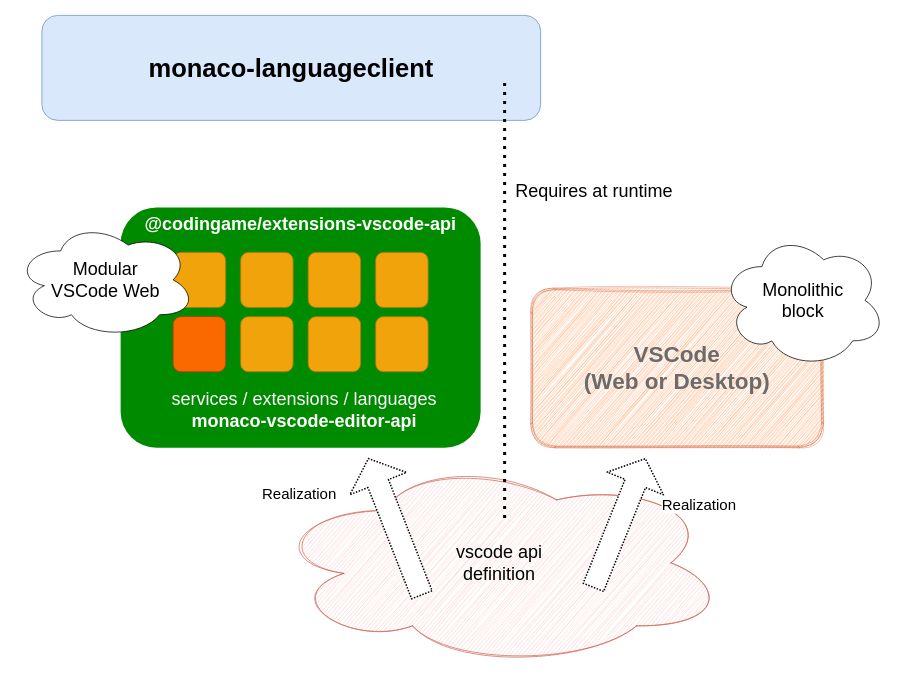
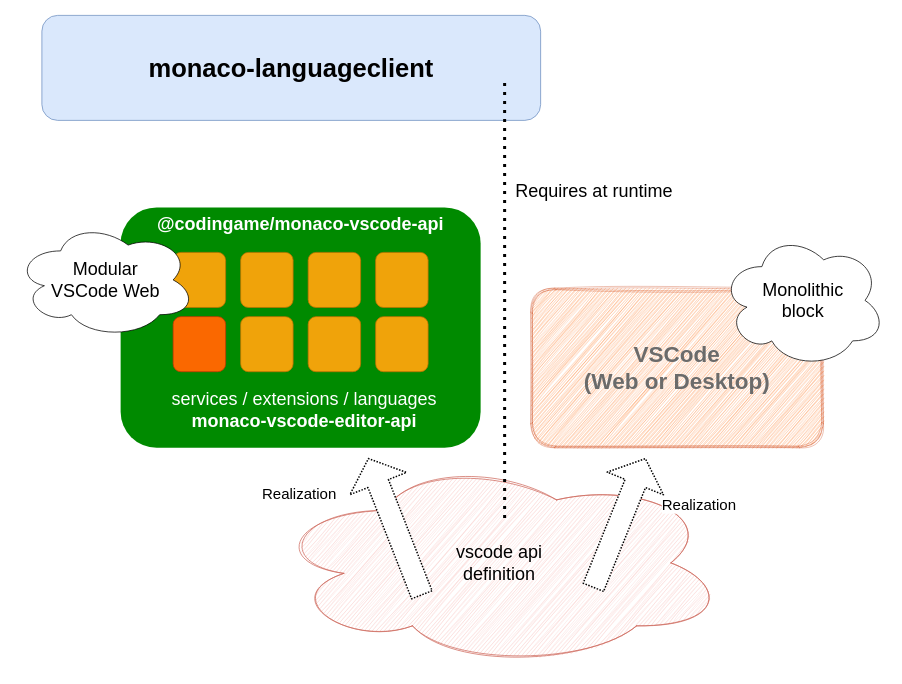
node "@codingame/extensions-vscode-api": label "@codingame/extensions-vscode-api" -> "@codingame/monaco-vscode-api"
